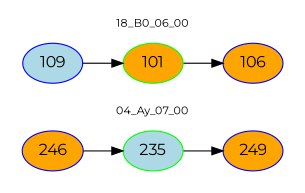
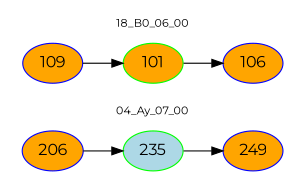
node "109": fillcolor lightblue -> orange
node "246": label "246" -> "206"
